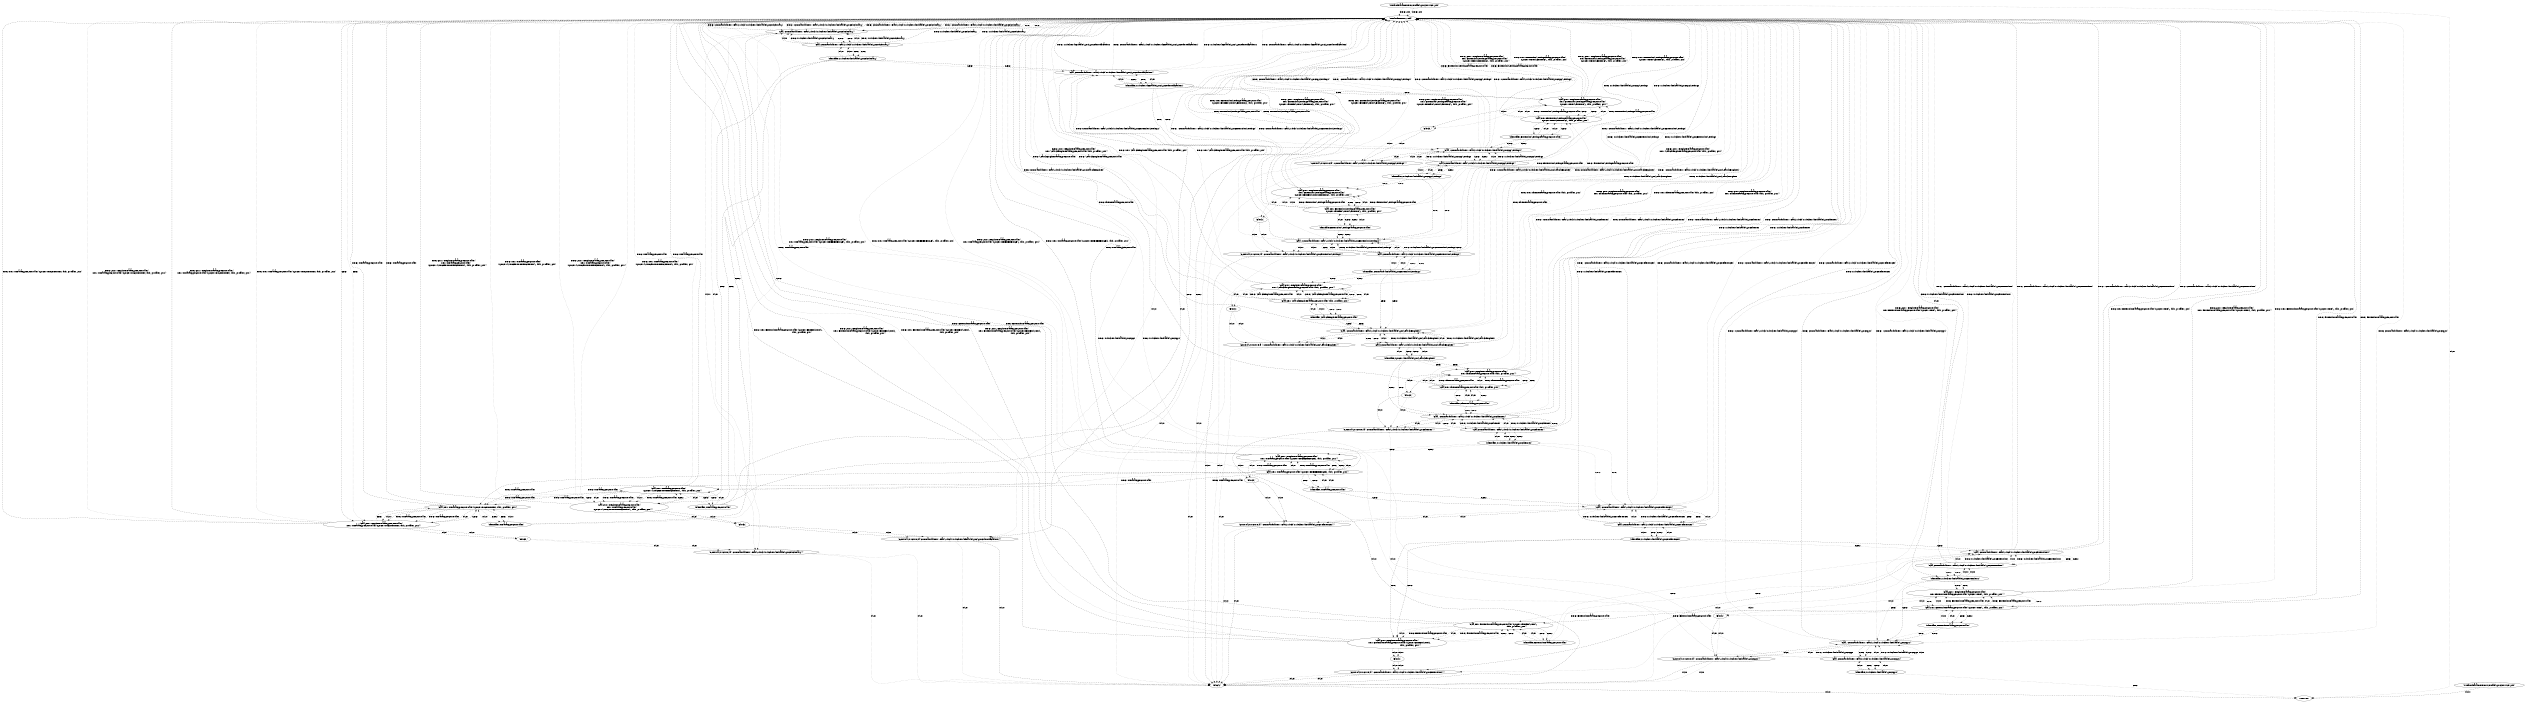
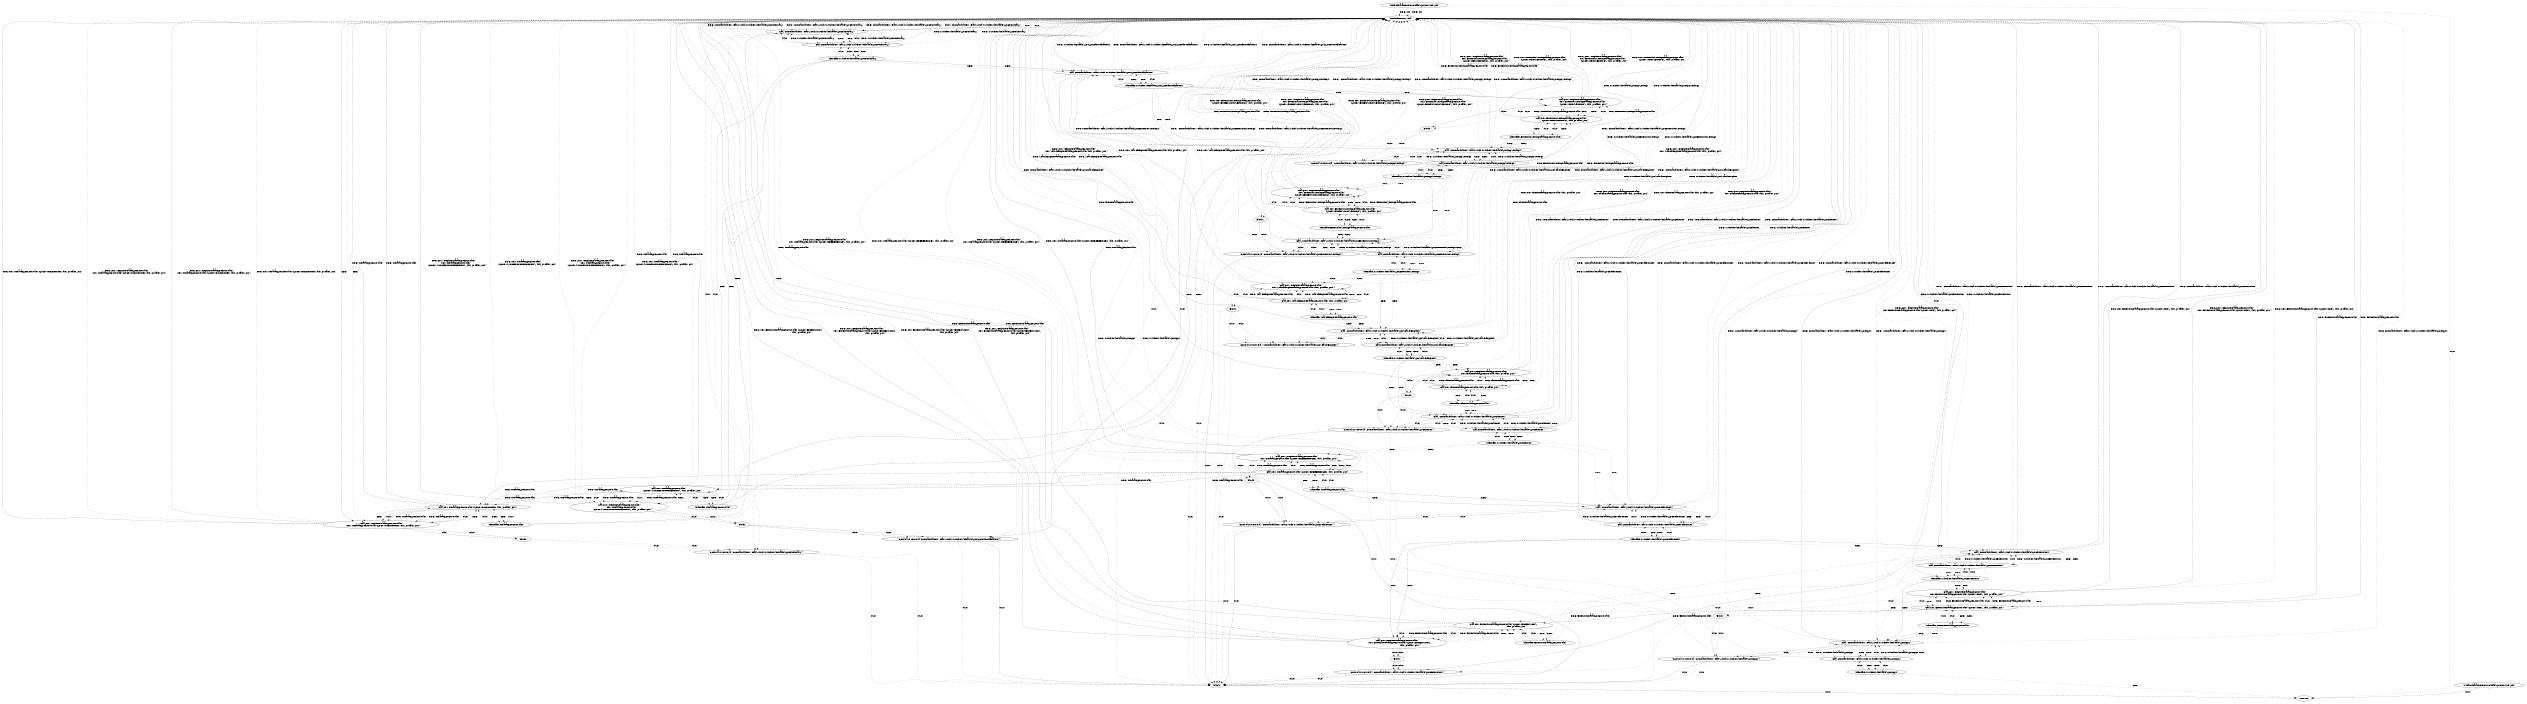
node "(Identifier,command::kDisableSyncExtensionSettings)": label "(Identifier,command::kDisableSyncExtensionSettings)" -> "(Identifier,switches::kDisableSyncExtensionSettings)"
node "(Identifier,syncer::kDisableSyncSearchEngines)": label "(Identifier,syncer::kDisableSyncSearchEngines)" -> "(Identifier,switches::kDisableSyncSearchEngines)"
